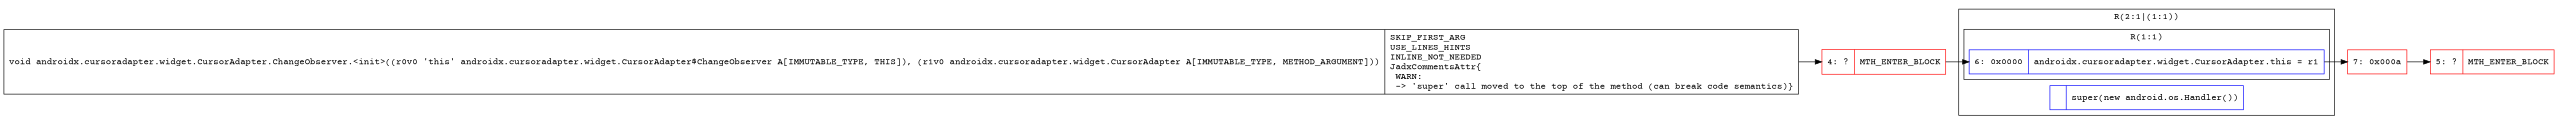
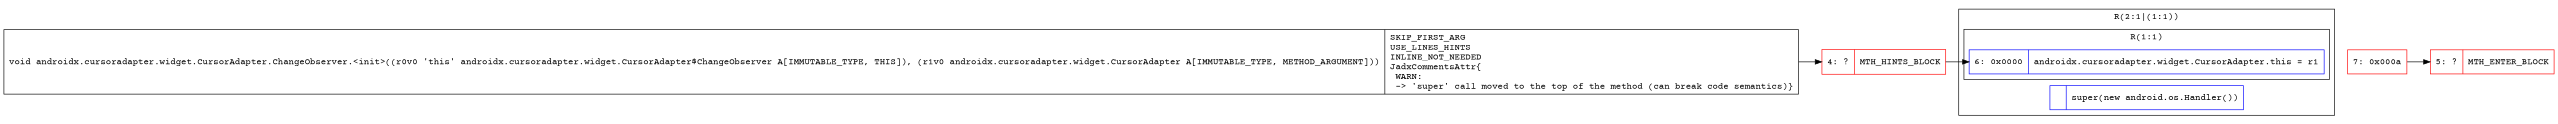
node "4: ?": text "MTH_ENTER_BLOCK" -> "MTH_HINTS_BLOCK"
edge "6: 0x0000" -> "7: 0x000a": removed
